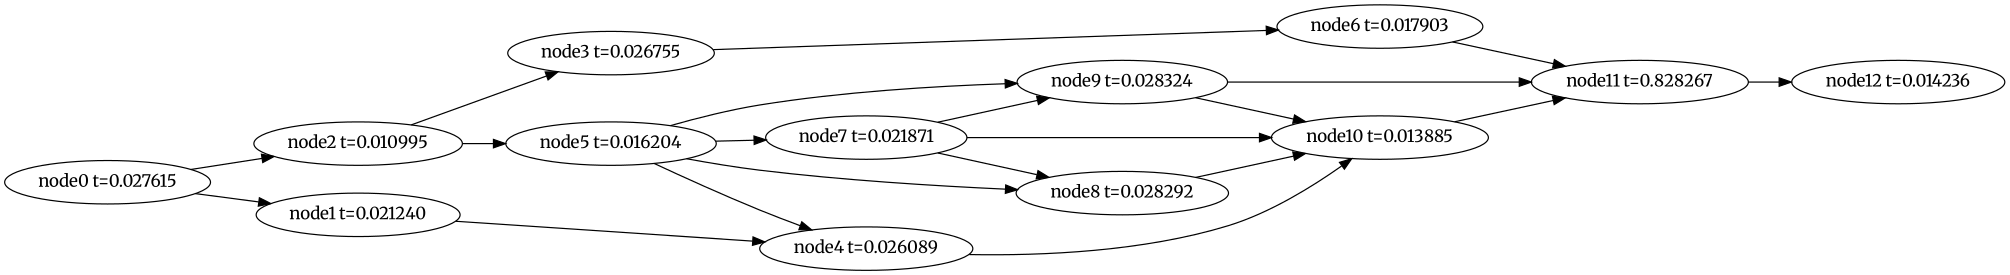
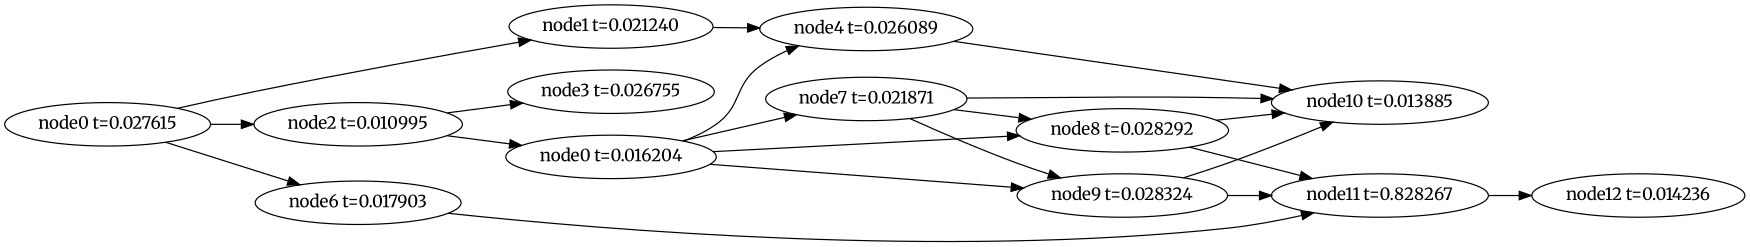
edge "node3 t=0.026755" -> "node6 t=0.017903": now "node0 t=0.027615" -> "node6 t=0.017903"
edge "node10 t=0.013885" -> "node11 t=0.828267": now "node8 t=0.028292" -> "node11 t=0.828267"
node "node5 t=0.016204": label "node5 t=0.016204" -> "node0 t=0.016204"
